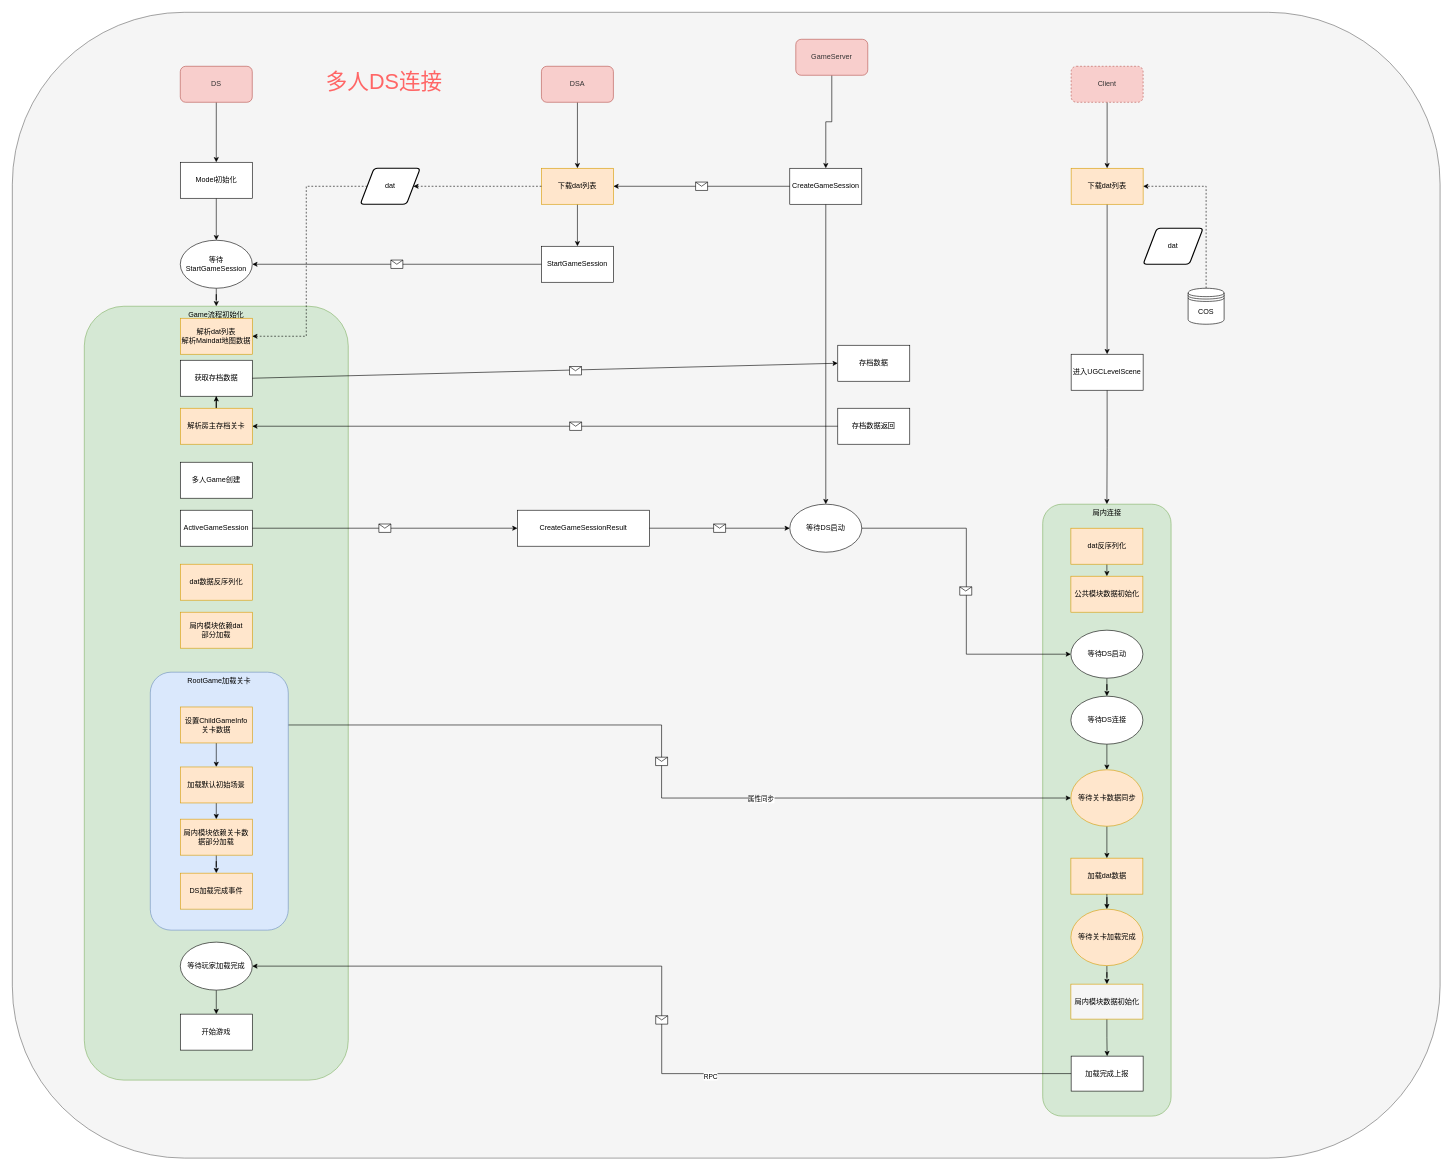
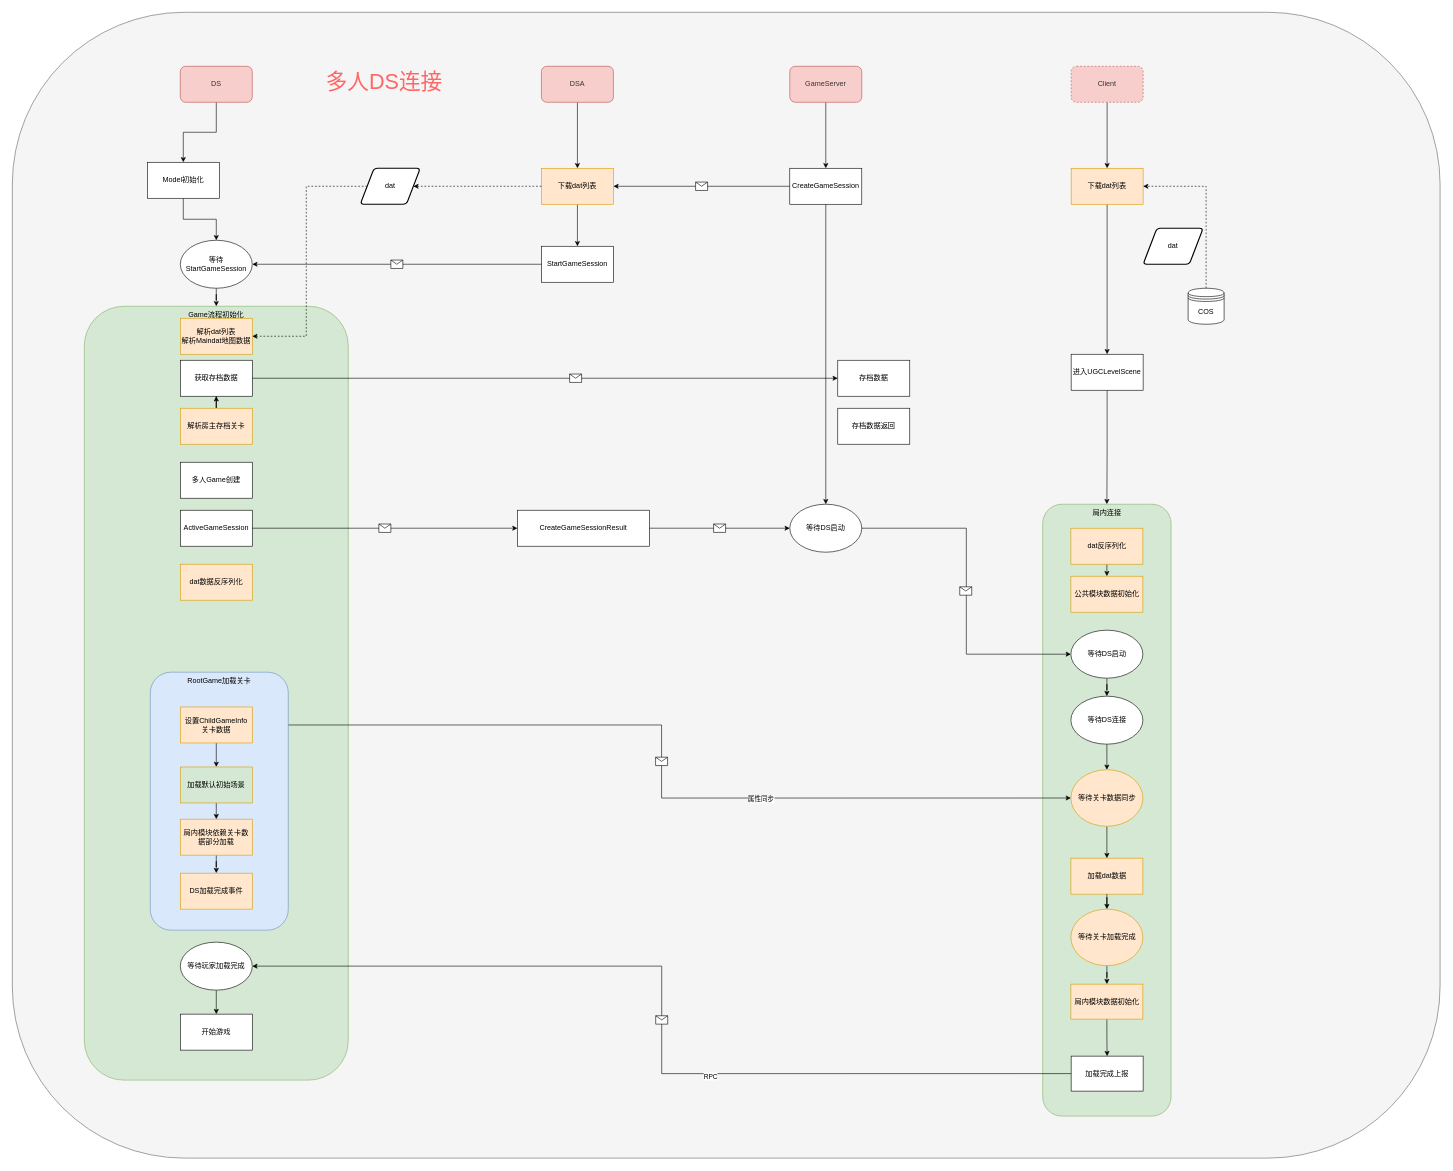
node "GameServer": moved (832, 57) -> (826, 84)
node "Model初始化": moved (216, 180) -> (183, 180)
node "存档数据": moved (874, 363) -> (874, 378)
edge "存档数据返回" -> "解析房主存档关卡": removed
node "局内模块依赖dat 部分加载": removed
node "加载默认初始场景": fillcolor #ffe6cc -> #d5e8d4
node "局内模块数据初始化": fillcolor #f5f5f5 -> #ffe6cc
